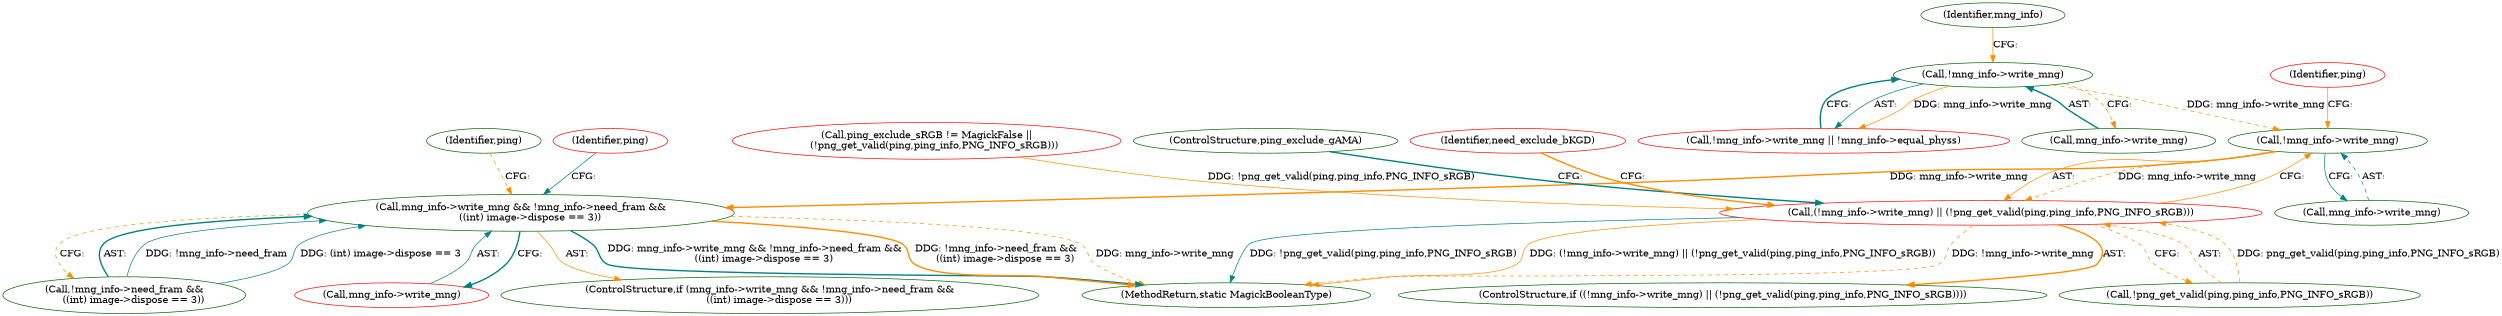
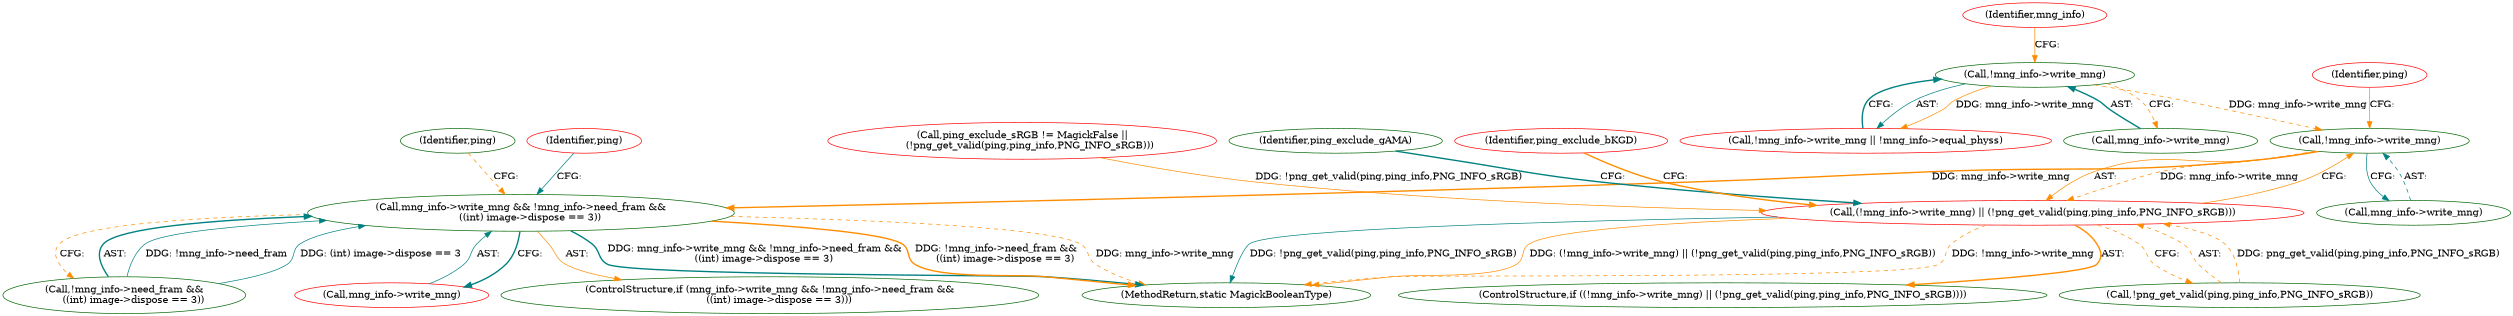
node "(Identifier,mng_info)": color darkgreen -> red
node "(ControlStructure,ping_exclude_gAMA)": label "(ControlStructure,ping_exclude_gAMA)" -> "(Identifier,ping_exclude_gAMA)"
node "(Identifier,need_exclude_bKGD)": label "(Identifier,need_exclude_bKGD)" -> "(Identifier,ping_exclude_bKGD)"
